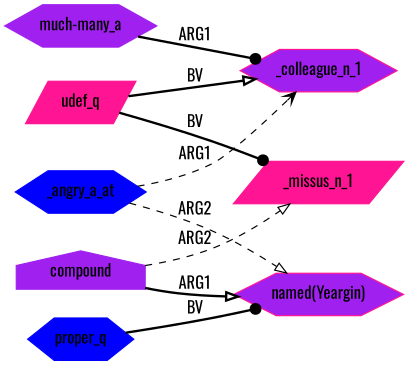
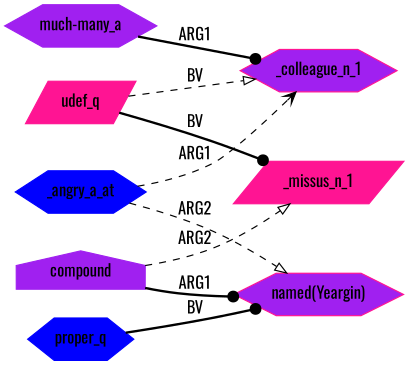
edge "udef_q" -> "_colleague_n_1": style bold -> dashed
edge "compound" -> "named(Yeargin)": arrowhead onormal -> dot
